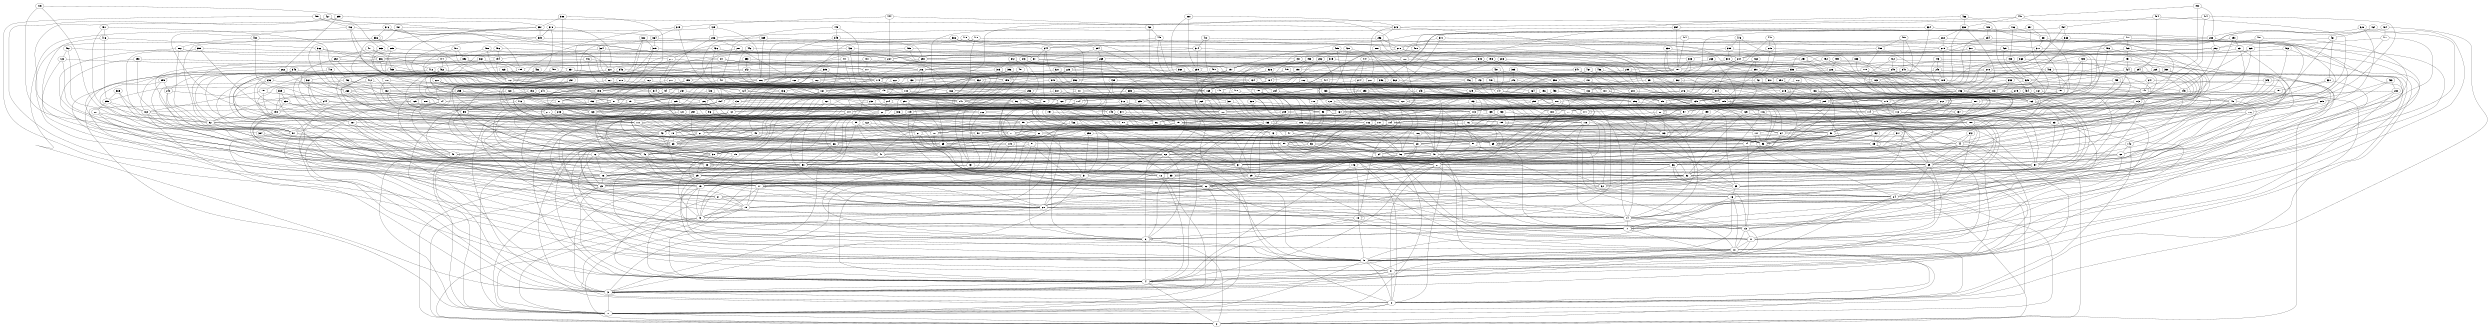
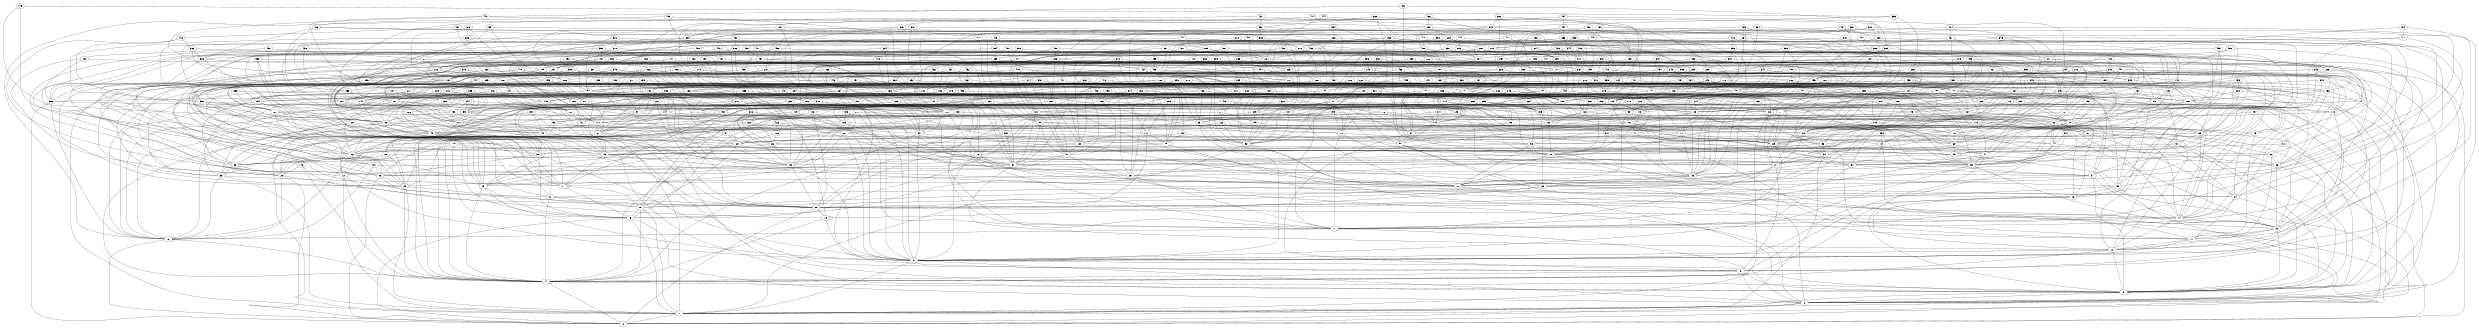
node "489": removed
edge "431" -- "276": removed
